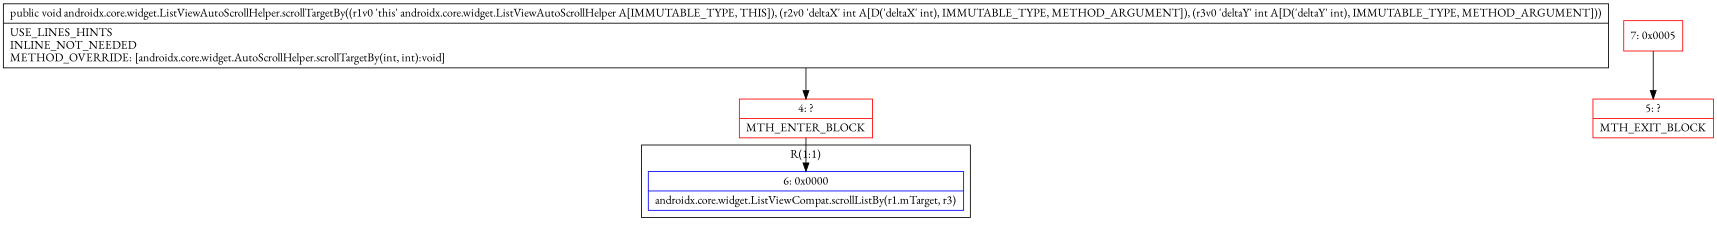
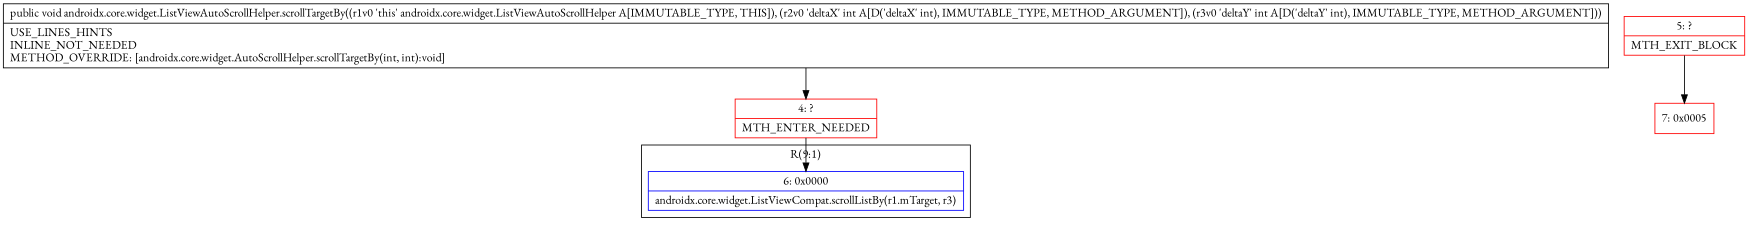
edge "7: 0x0005" -> "5: ?": reversed
node "4: ?": text "MTH_ENTER_BLOCK" -> "MTH_ENTER_NEEDED"
cluster "R(1:1)": label "R(1:1)" -> "R(9:1)"
